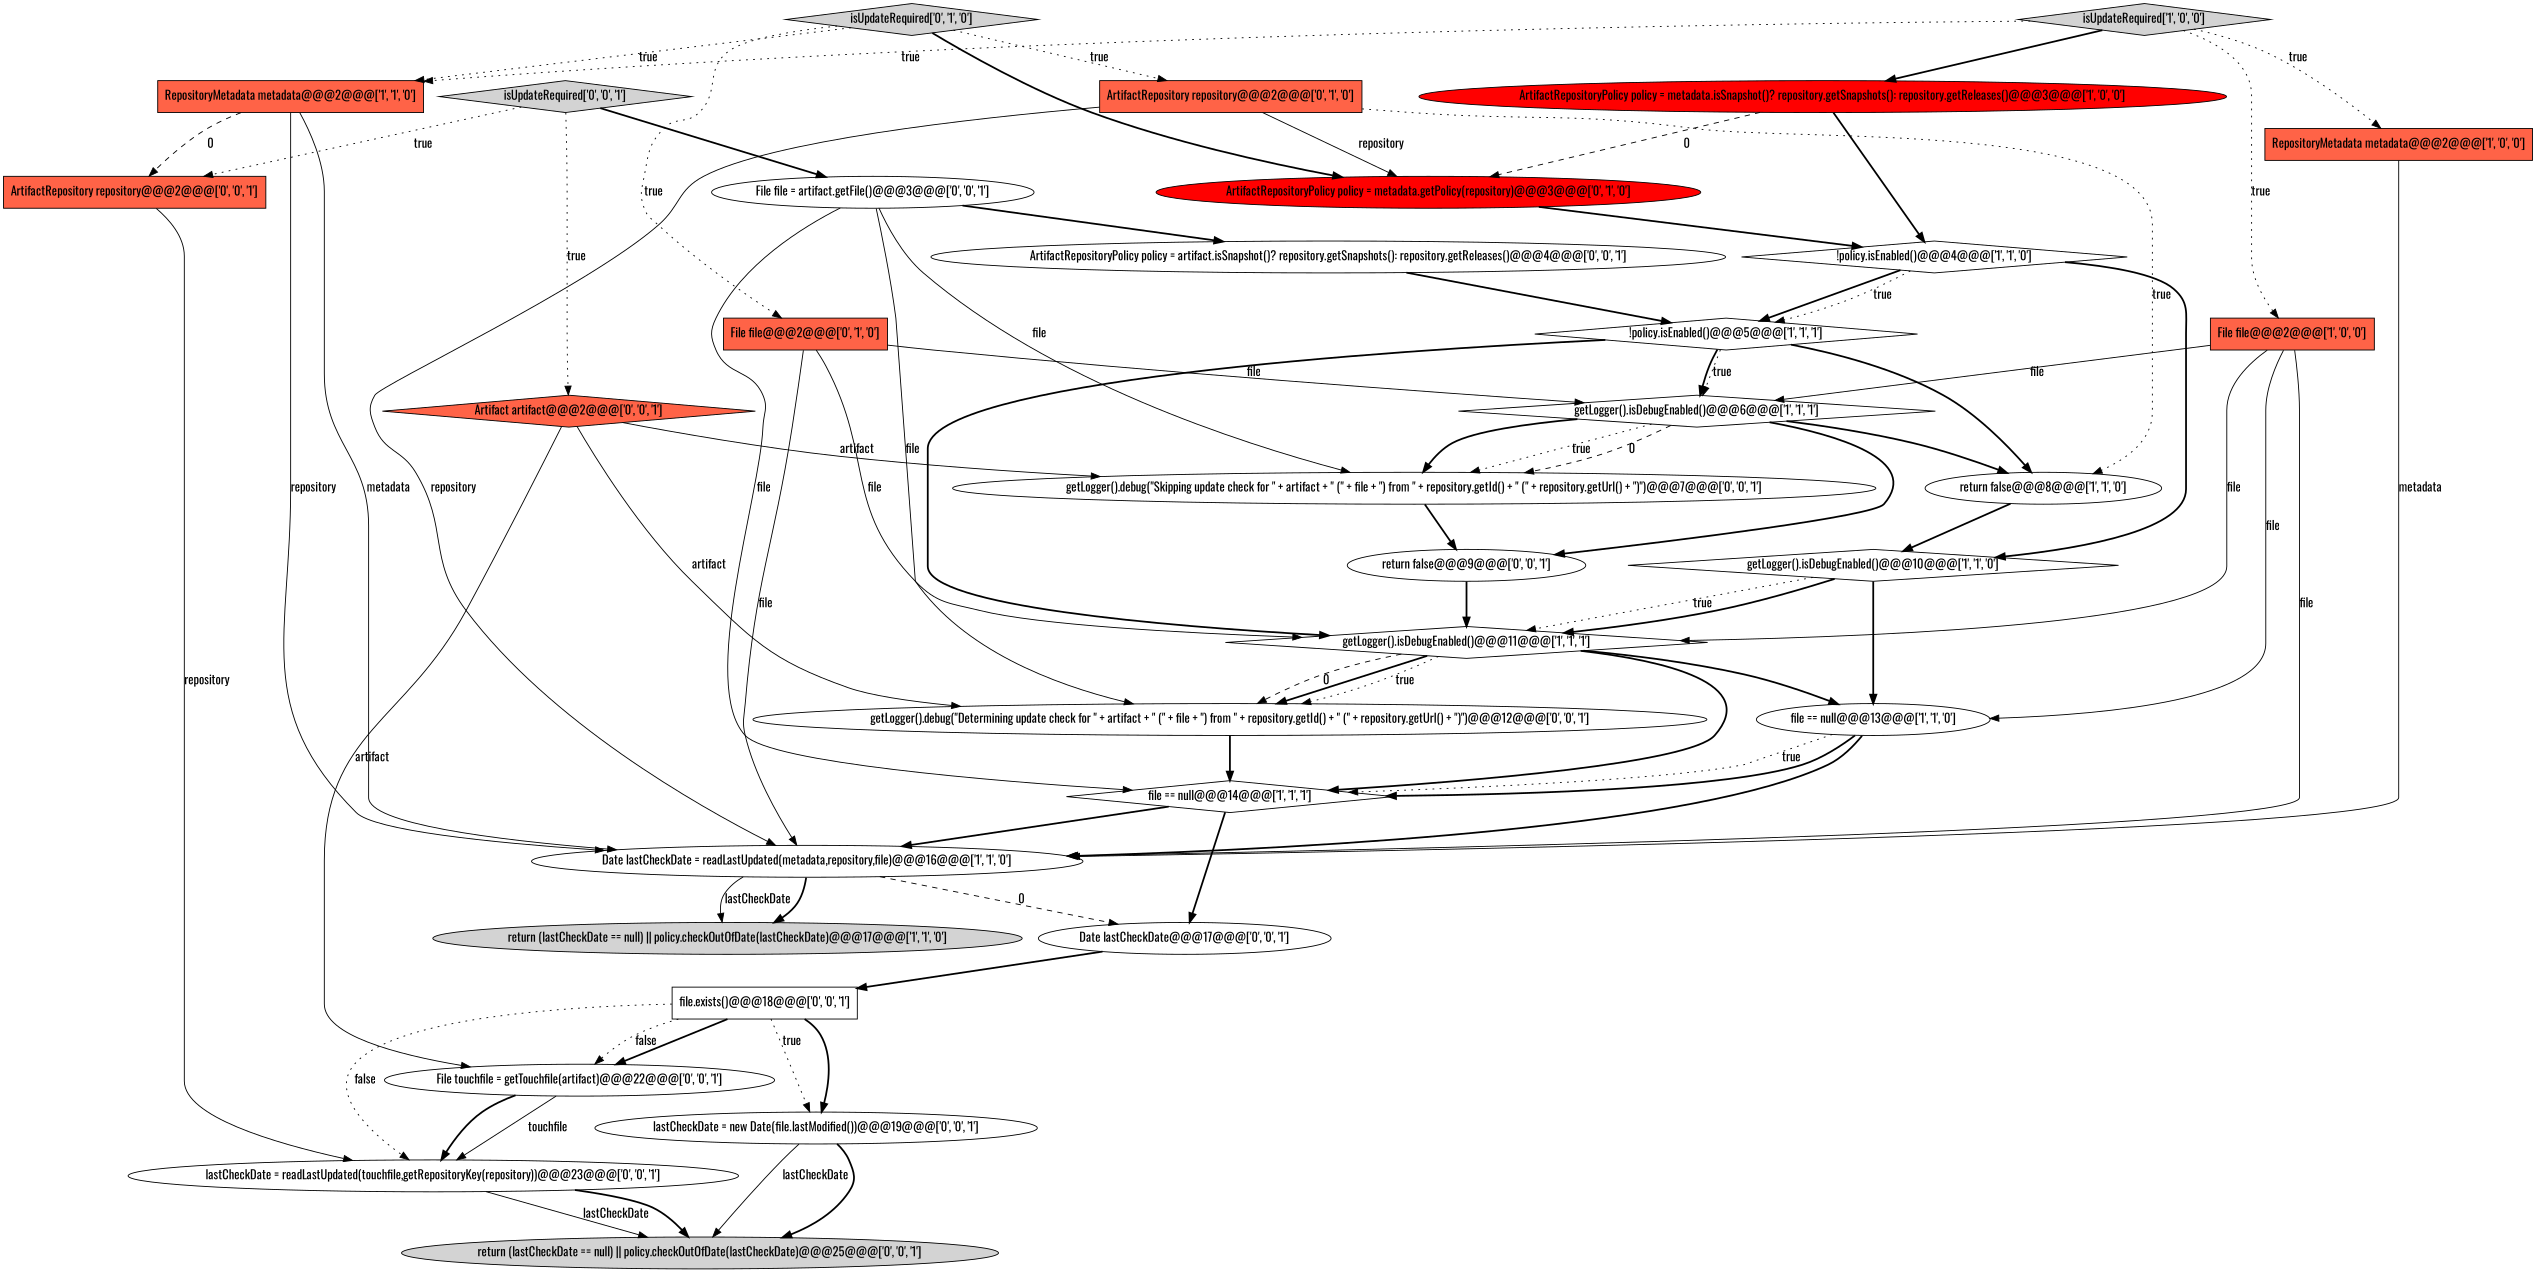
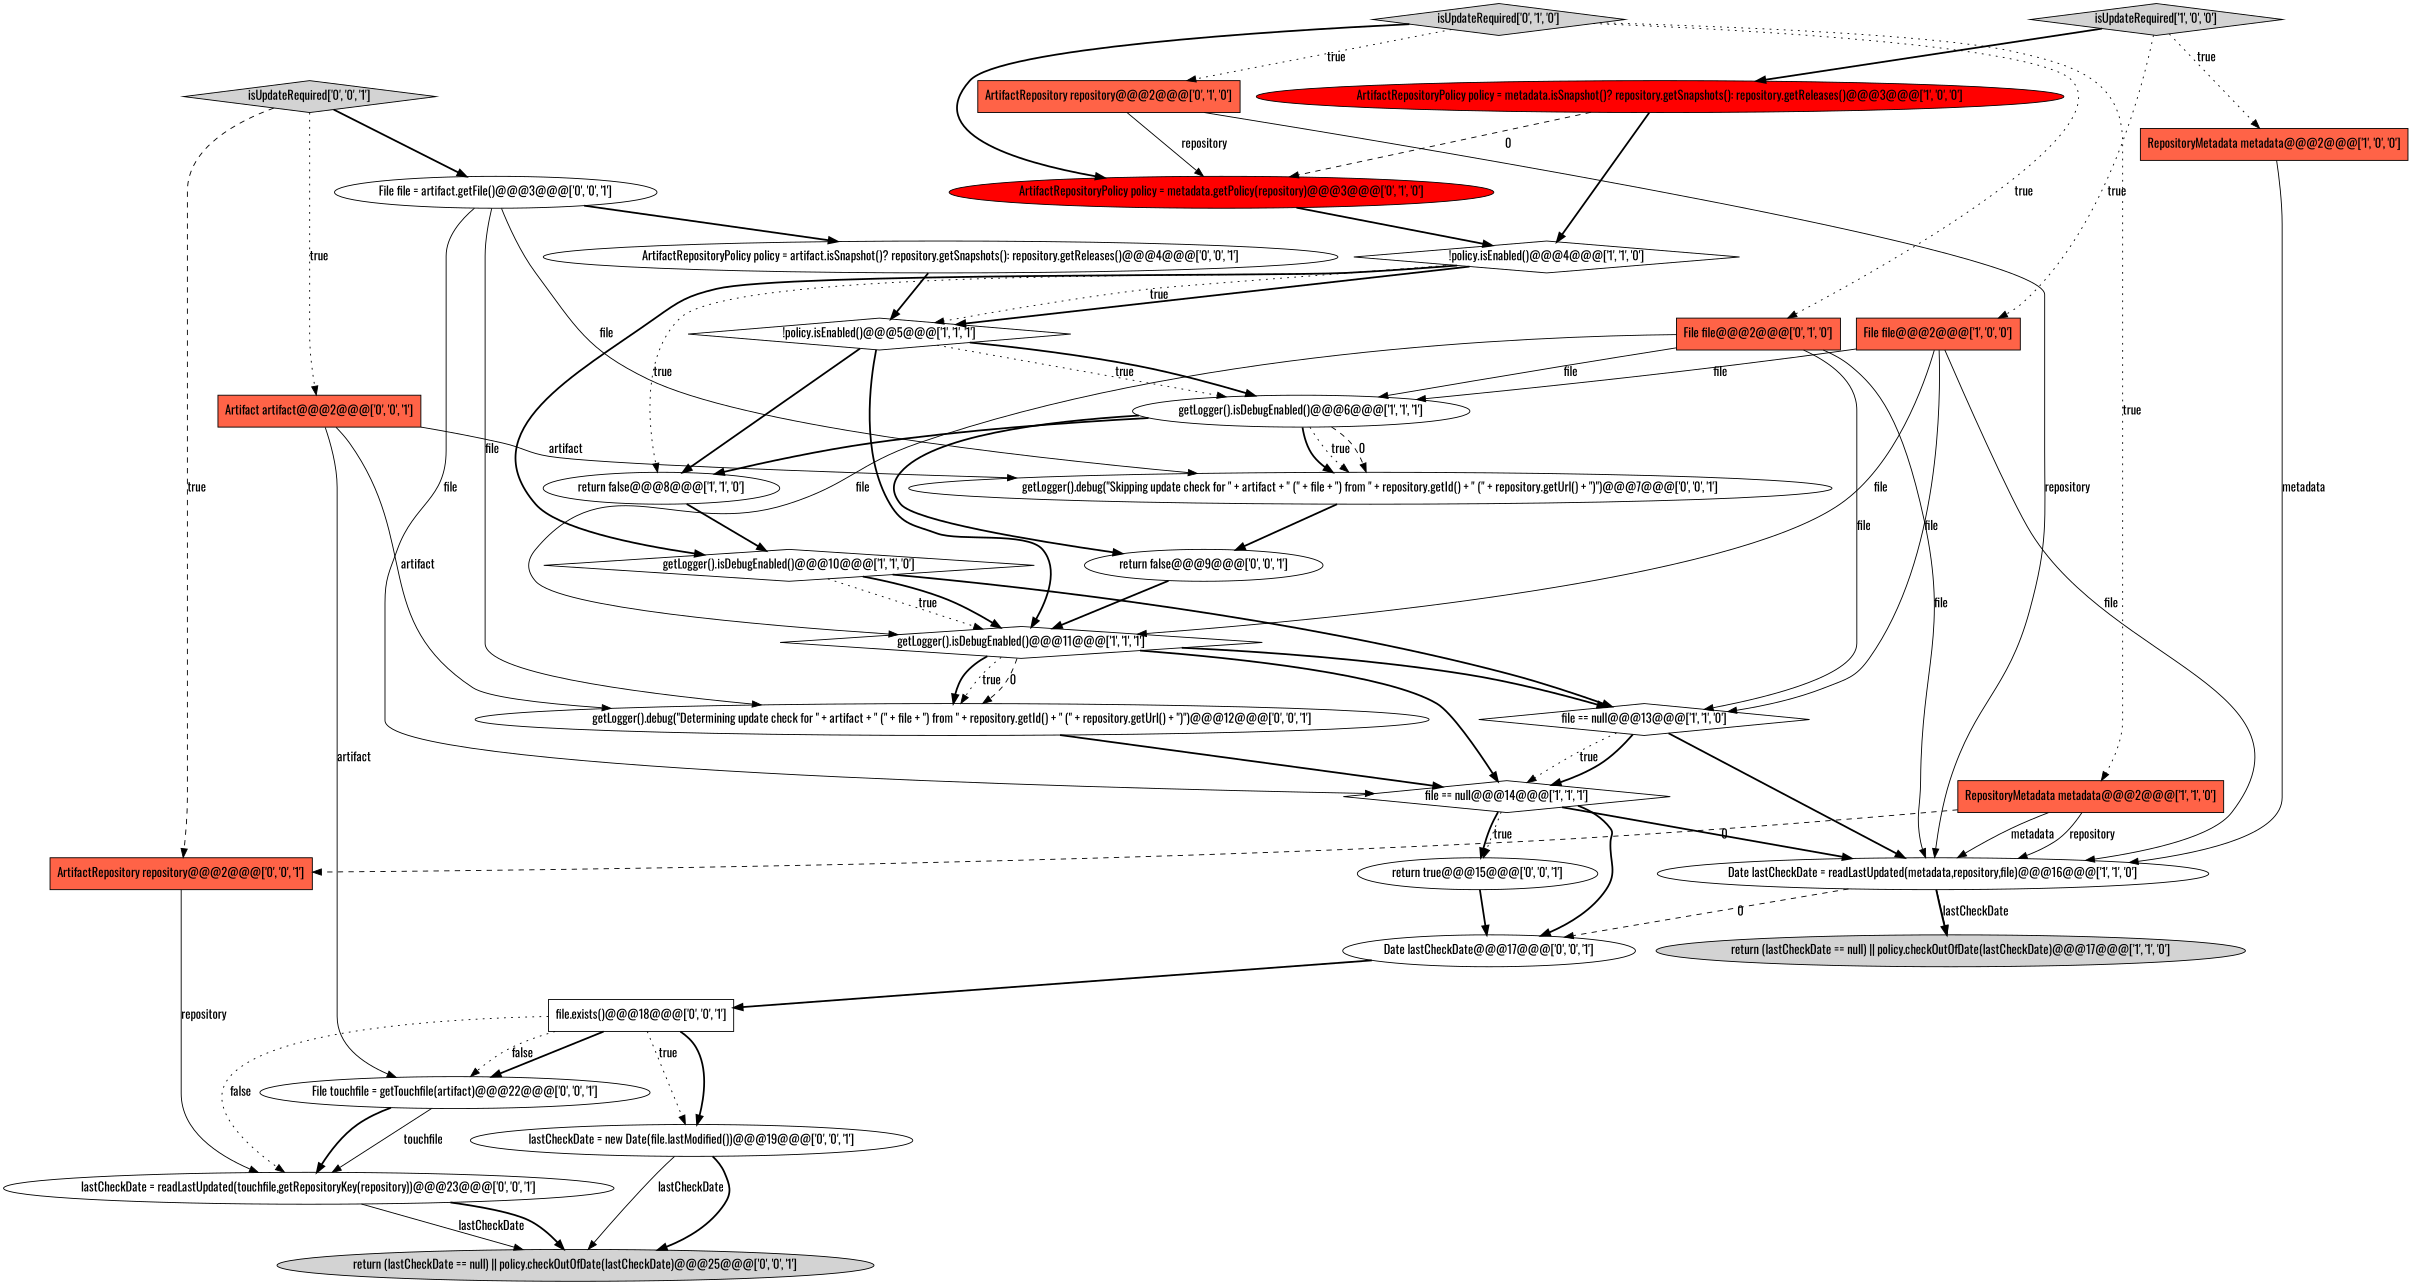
edge "isUpdateRequired['1', '0', '0']" -> "RepositoryMetadata metadata@@@2@@@['1', '1', '0']": removed, label "true"
edge "ArtifactRepository repository@@@2@@@['0', '1', '0']" -> "return false@@@8@@@['1', '1', '0']": now "!policy.isEnabled()@@@4@@@['1', '1', '0']" -> "return false@@@8@@@['1', '1', '0']"
edge "isUpdateRequired['0', '0', '1']" -> "ArtifactRepository repository@@@2@@@['0', '0', '1']": style dotted -> dashed
node "Artifact artifact@@@2@@@['0', '0', '1']": shape diamond -> box
node "getLogger().isDebugEnabled()@@@6@@@['1', '1', '1']": shape diamond -> ellipse
edge "File file@@@2@@@['0', '1', '0']" -> "file == null@@@13@@@['1', '1', '0']": added, label "file"
node "file == null@@@13@@@['1', '1', '0']": shape ellipse -> diamond
node "return true@@@15@@@['0', '0', '1']": added
